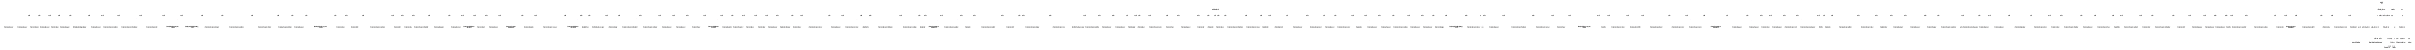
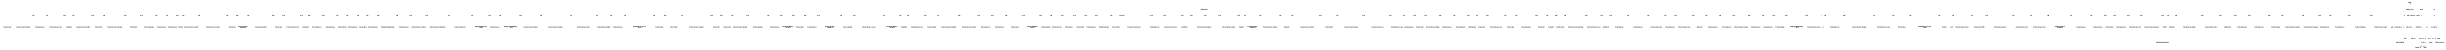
node "(Call,WriteBlobMSBLong(image,0x00016170UL))": added
node "(Call,WriteBlobMSBLong(image,0x87AC0001UL))": added
node "(Call,WriteBlobMSBShort(image,0xa))": added
